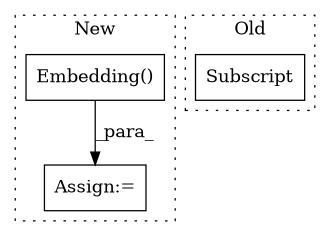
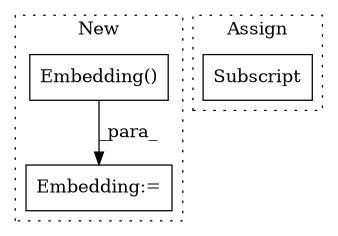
cluster "Old": label "Old" -> "Assign"
node "Assign:=": label "Assign:=" -> "Embedding:="
